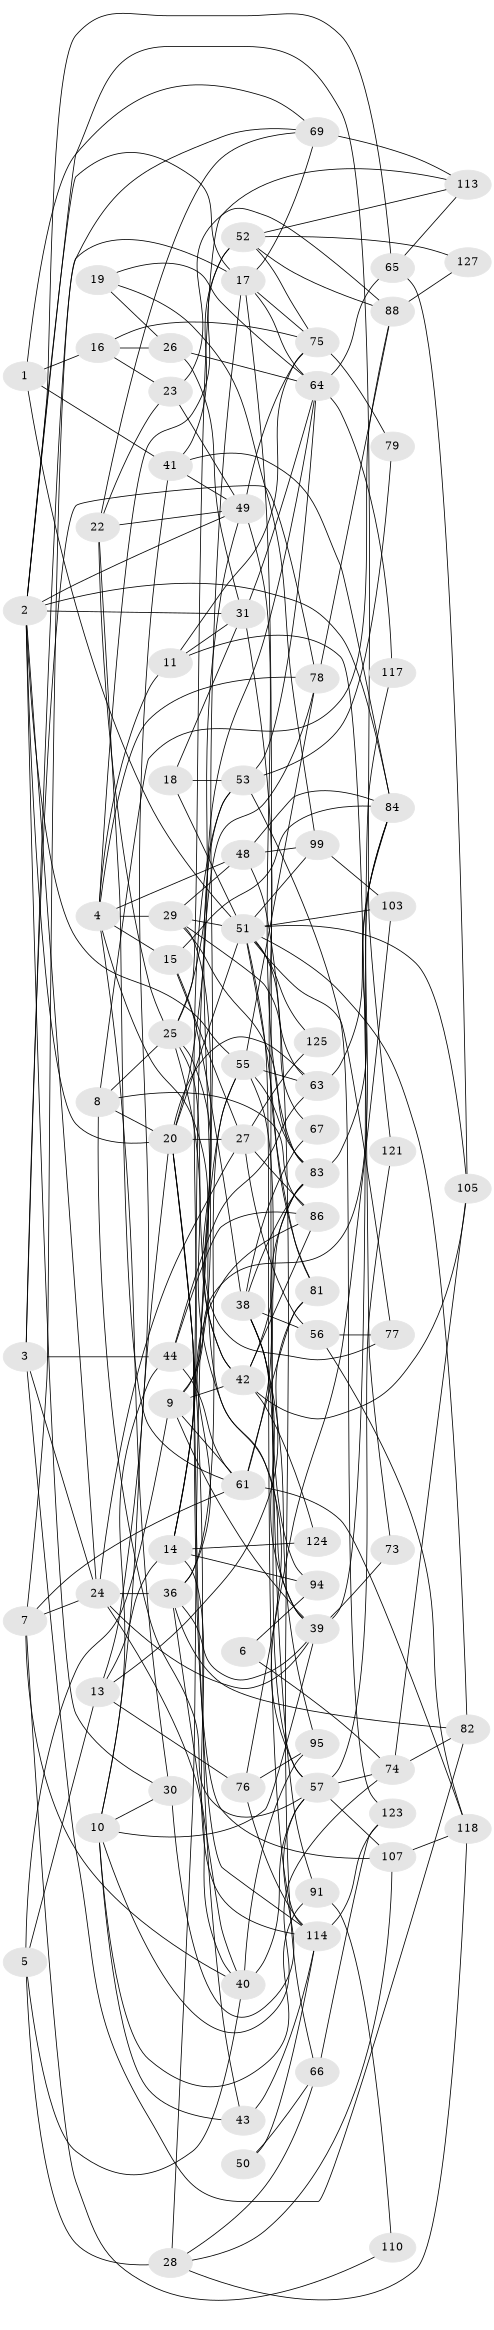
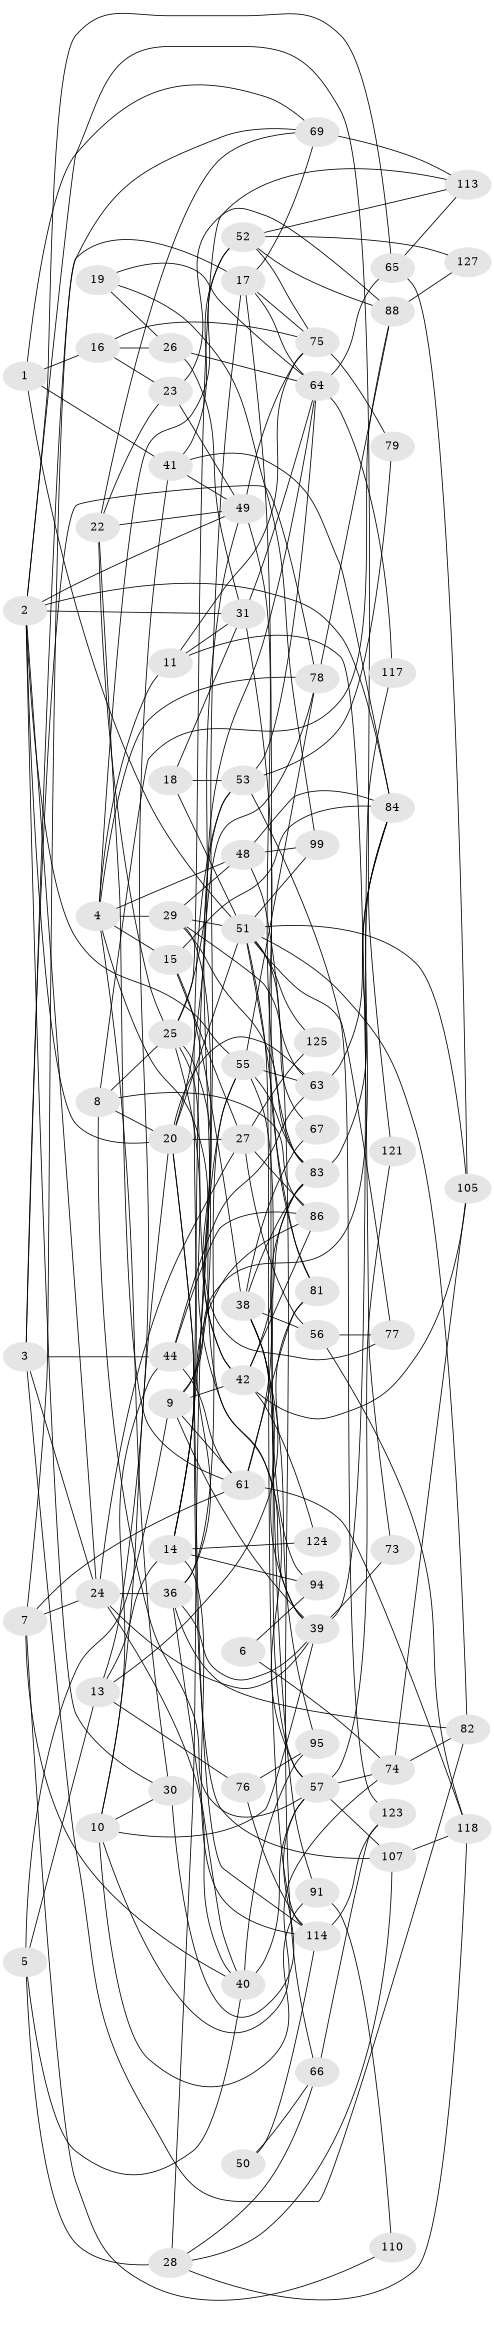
edge "17" -- "2": removed
node "103": removed
node "43": removed
